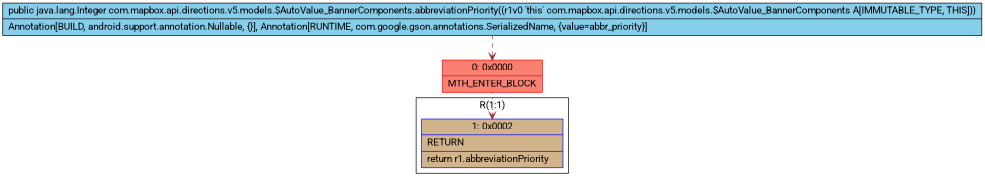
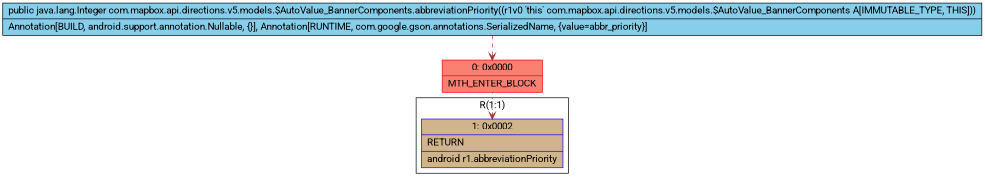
node "1: 0x0002": text "return r1.abbreviationPriority" -> "android r1.abbreviationPriority"
